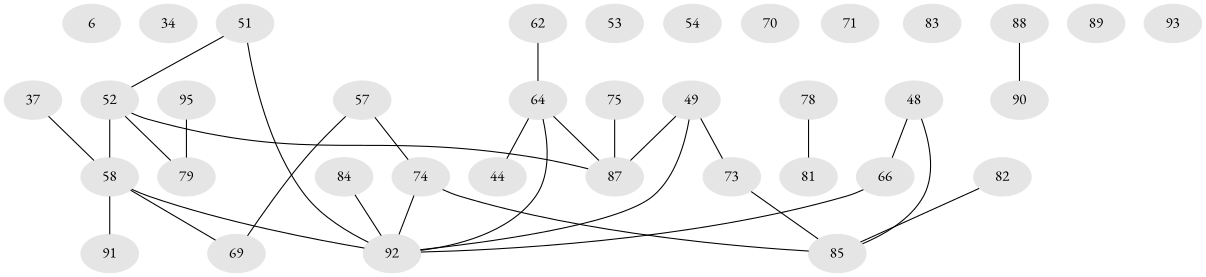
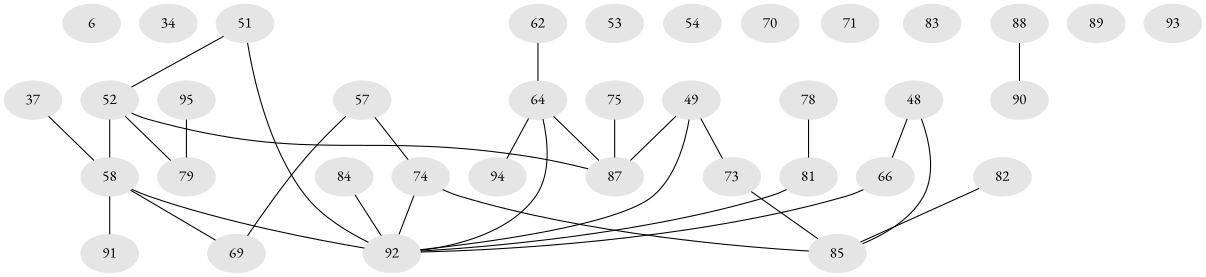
node "44": label "44" -> "94"
edge "81" -- "92": added
